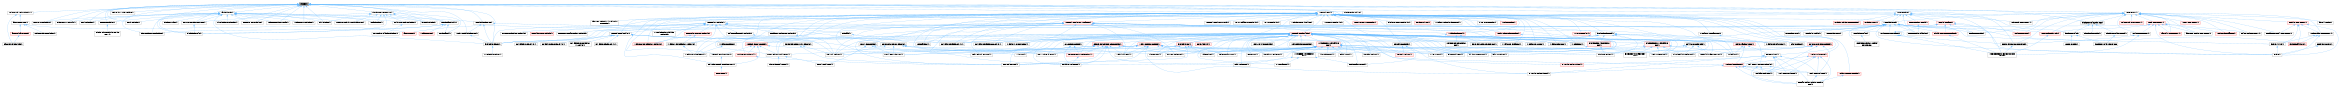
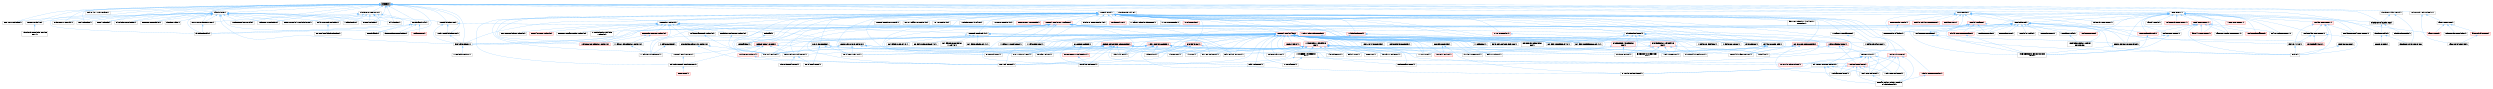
edge "ShaderCompilerInternal.h" -> "ShaderCompilerJobTypes.h": reversed
node "DataflowEditorWeightMapPaint Tool.h": label "DataflowEditorWeightMapPaint Tool.h" -> "DataflowEditorWeightMapPaint PixelShaderUtils.h"
